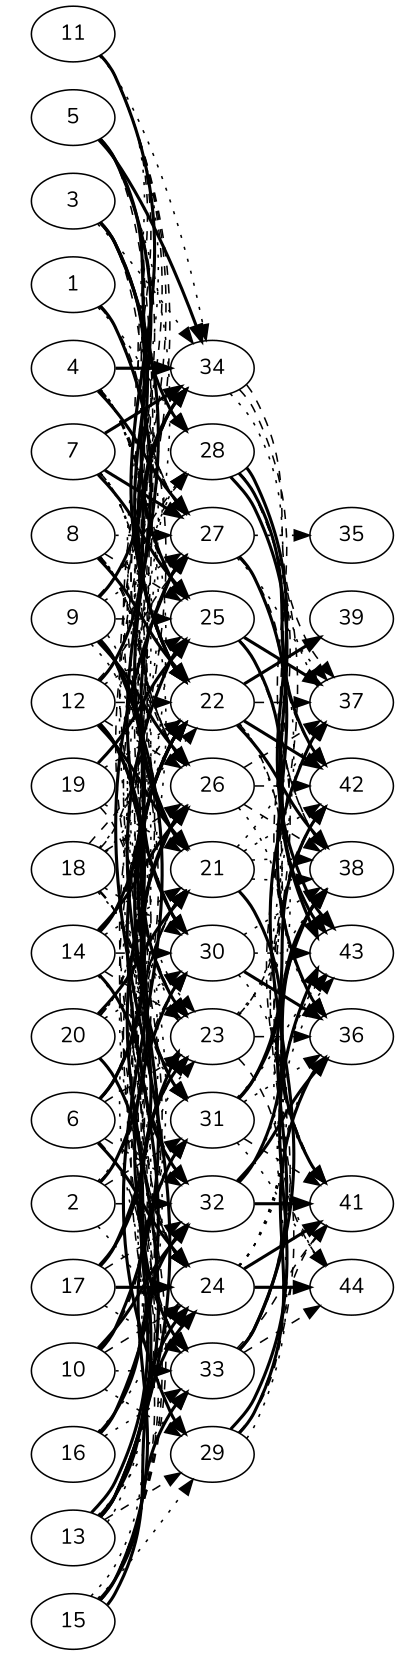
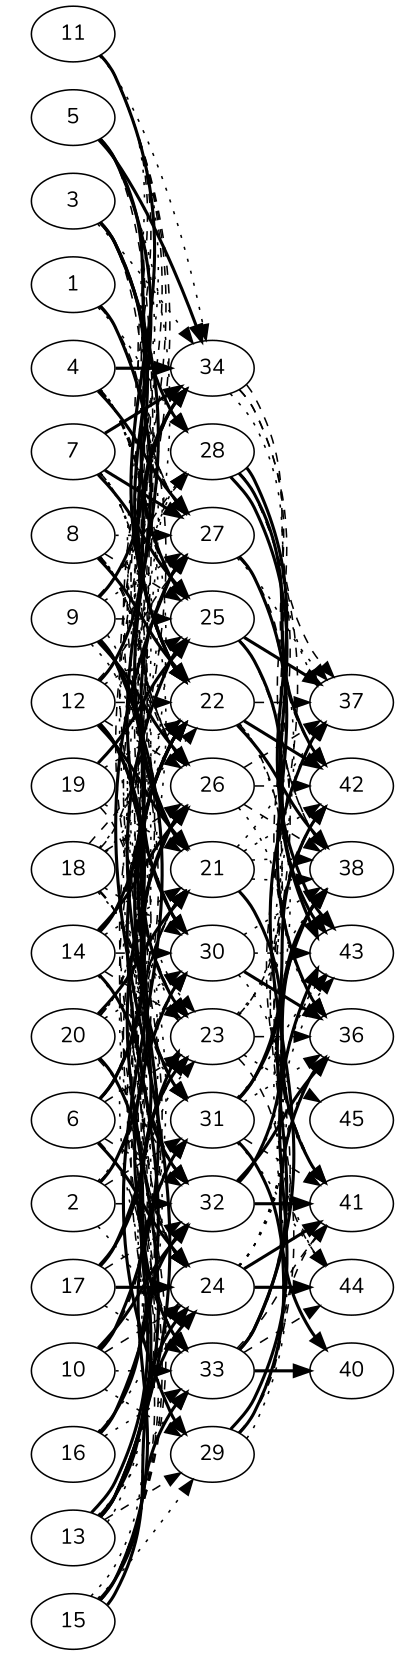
edge "5" -> "26": style dashed -> dotted
node "35": removed
edge "34" -> "42": added
node "39": removed
edge "20" -> "32": added
node "45": added
node "40": added
